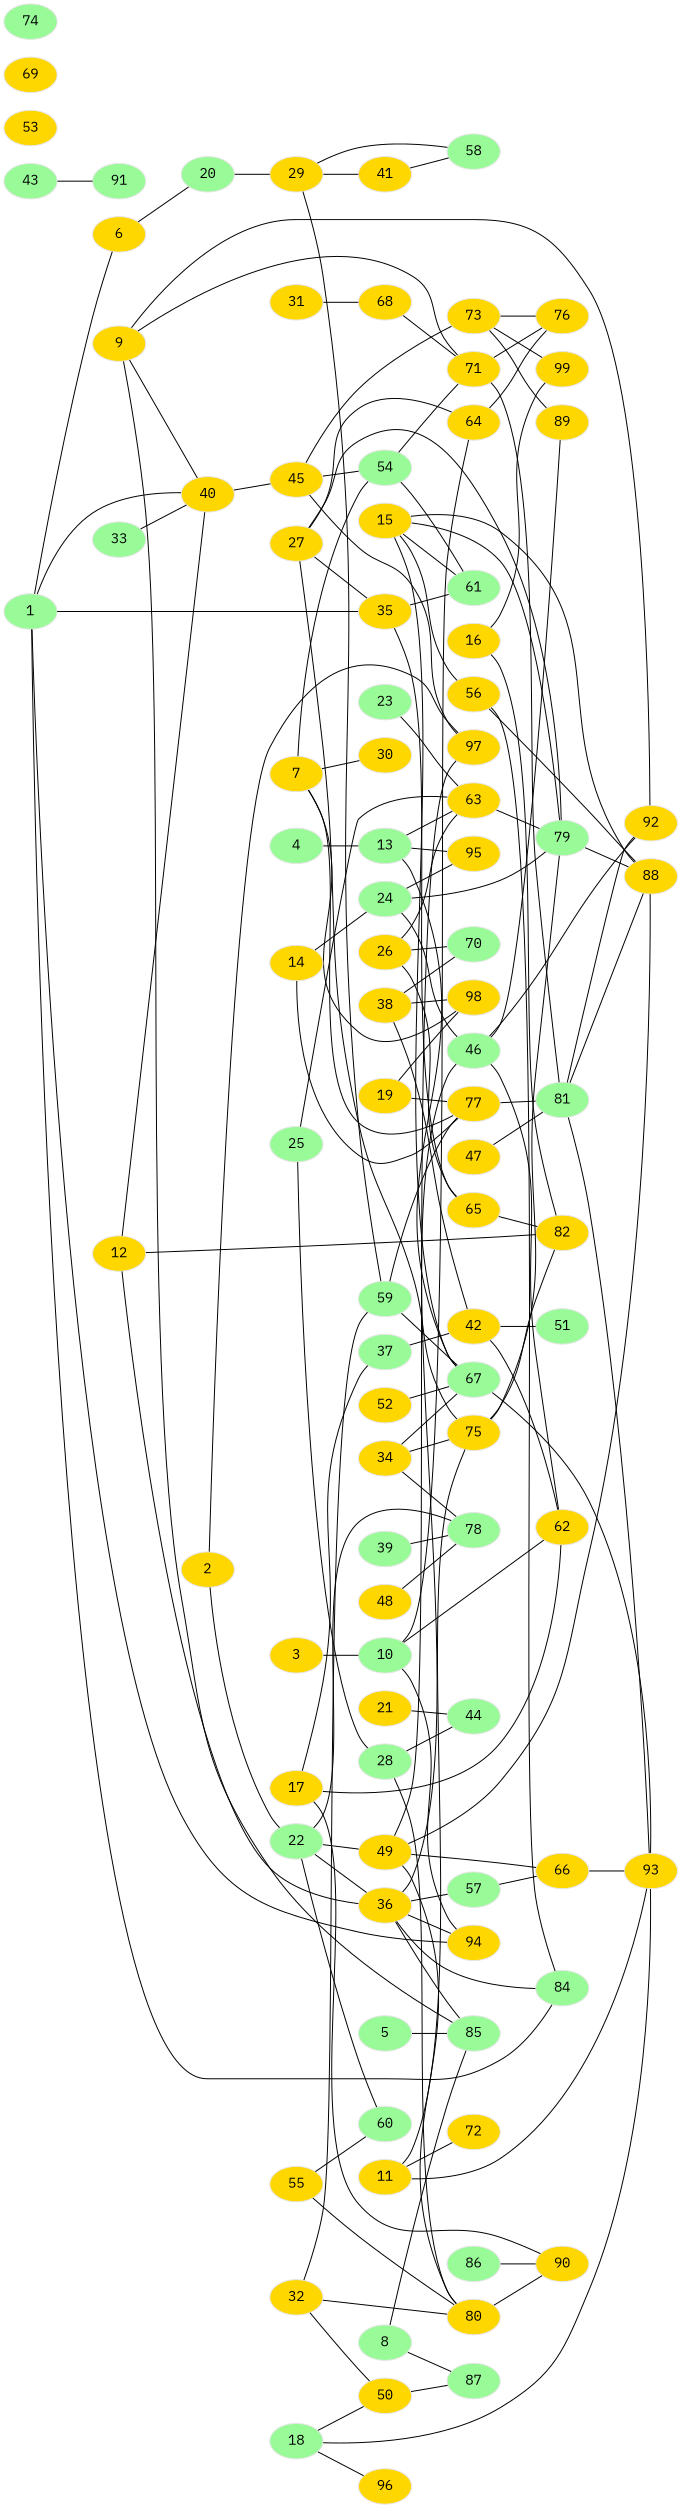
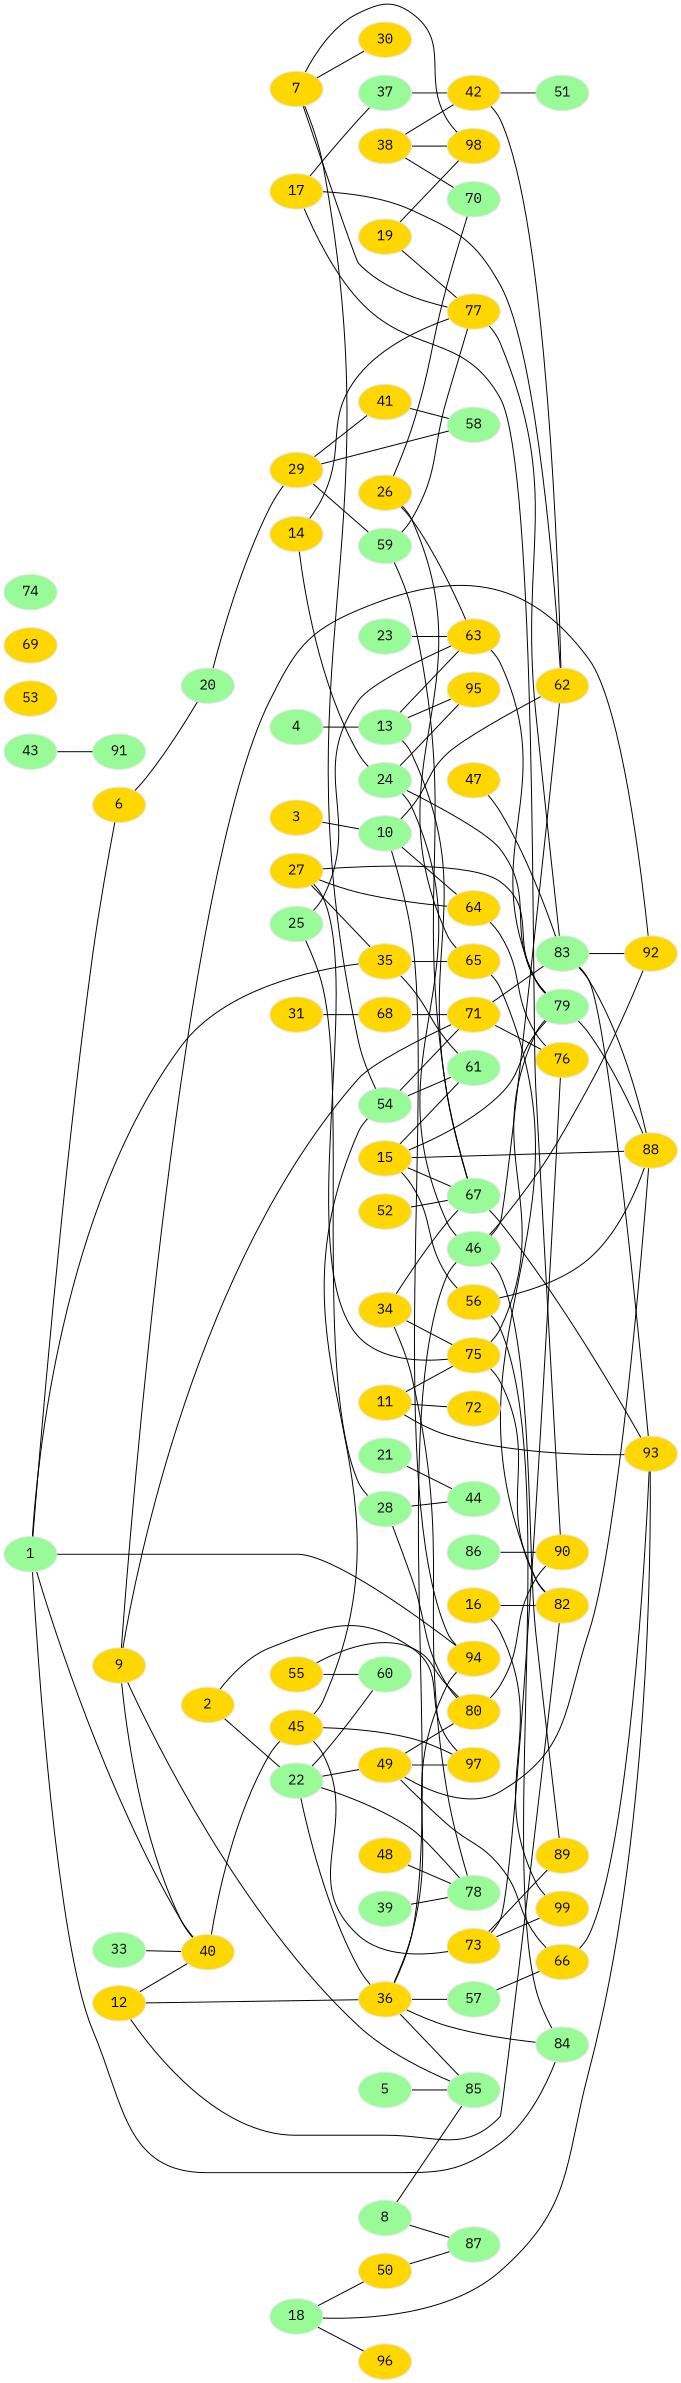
node "81": label "81" -> "83"
node "21": fillcolor gold -> palegreen
node "32": removed
